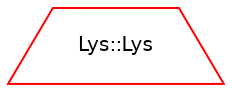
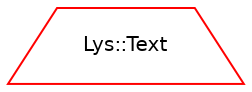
node "Lys::Lys": label "Lys::Lys" -> "Lys::Text"
